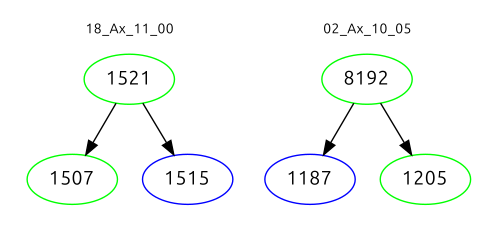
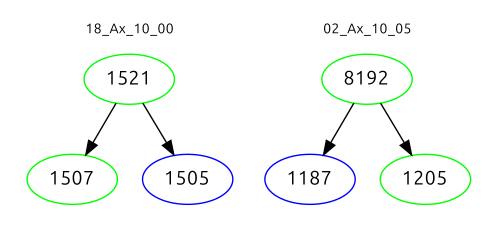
cluster "18_Ax_11_00": label "18_Ax_11_00" -> "18_Ax_10_00"
node "1515": label "1515" -> "1505"
